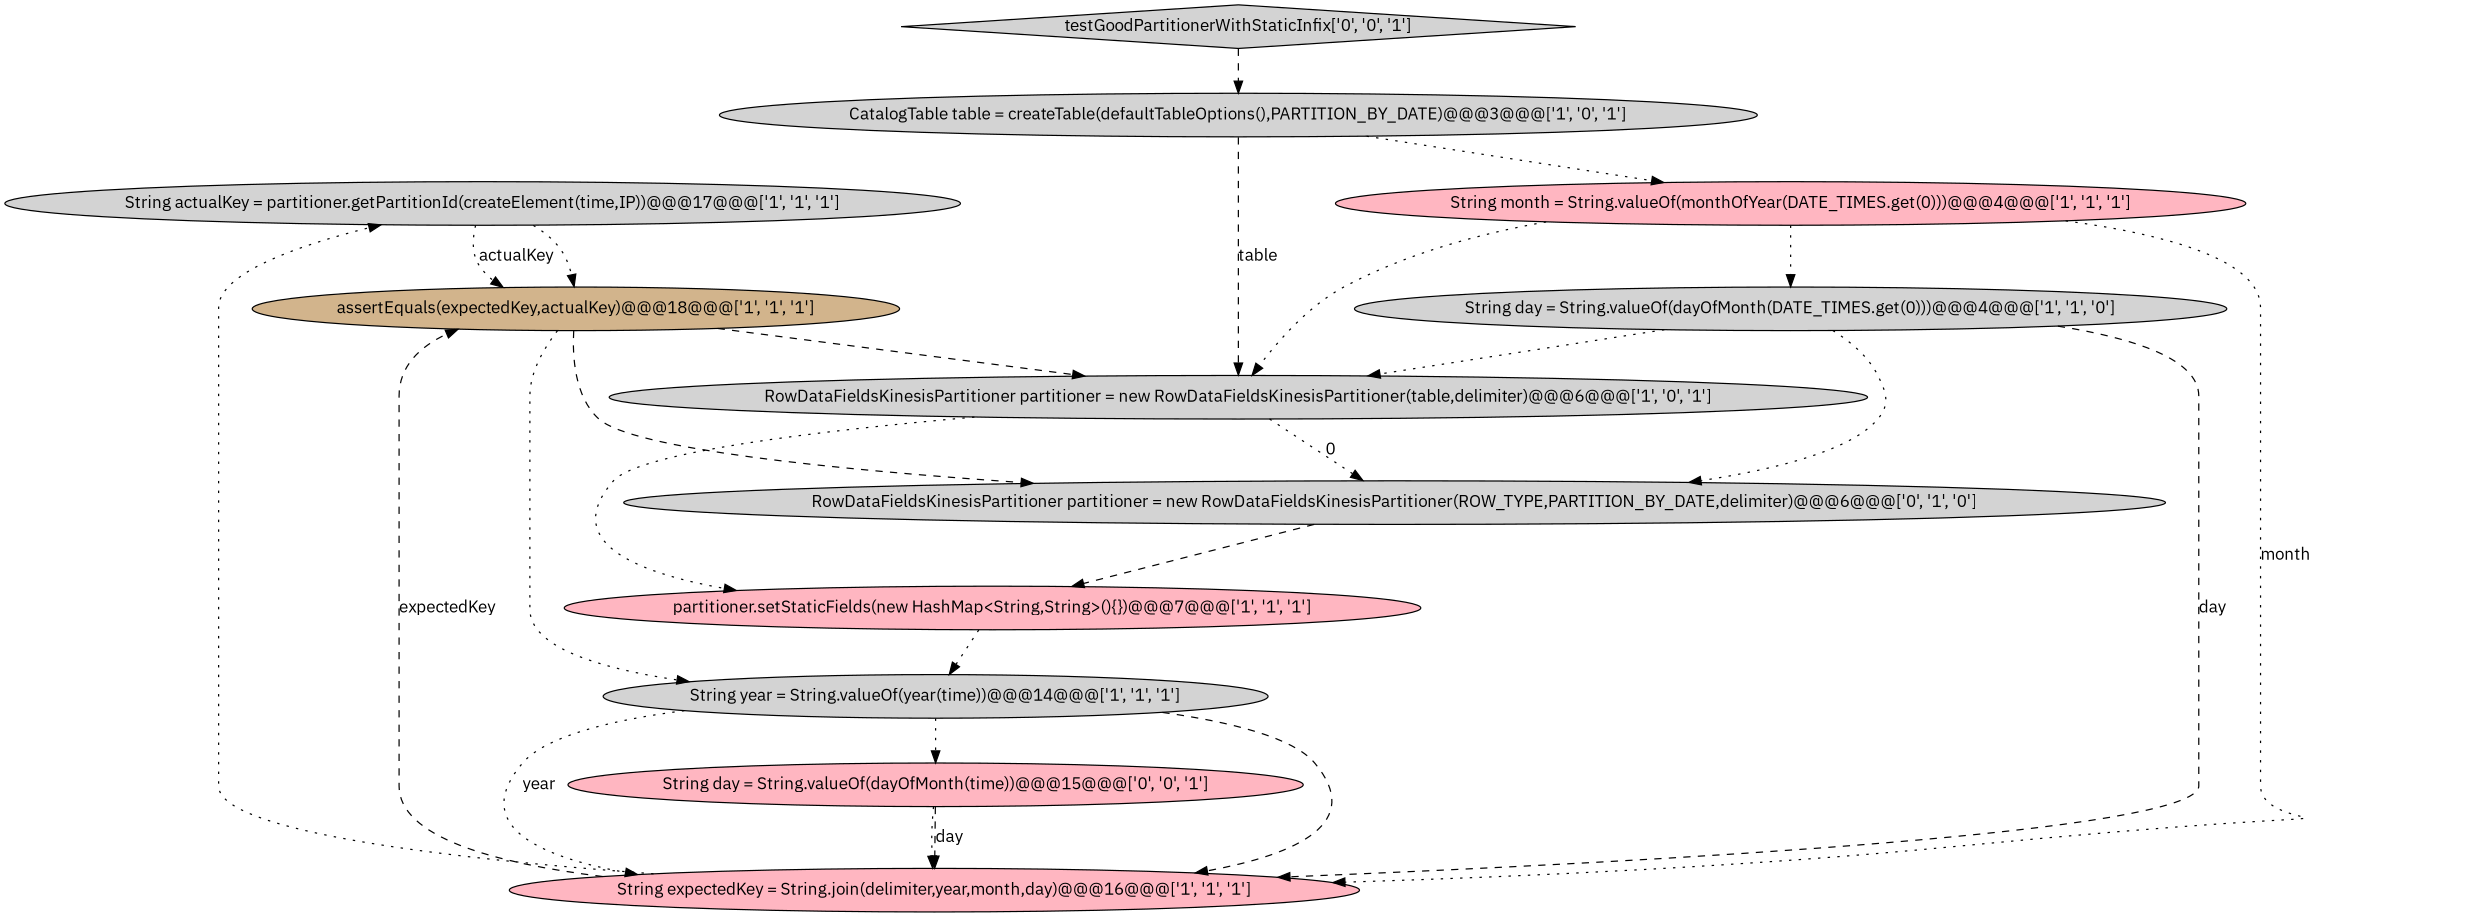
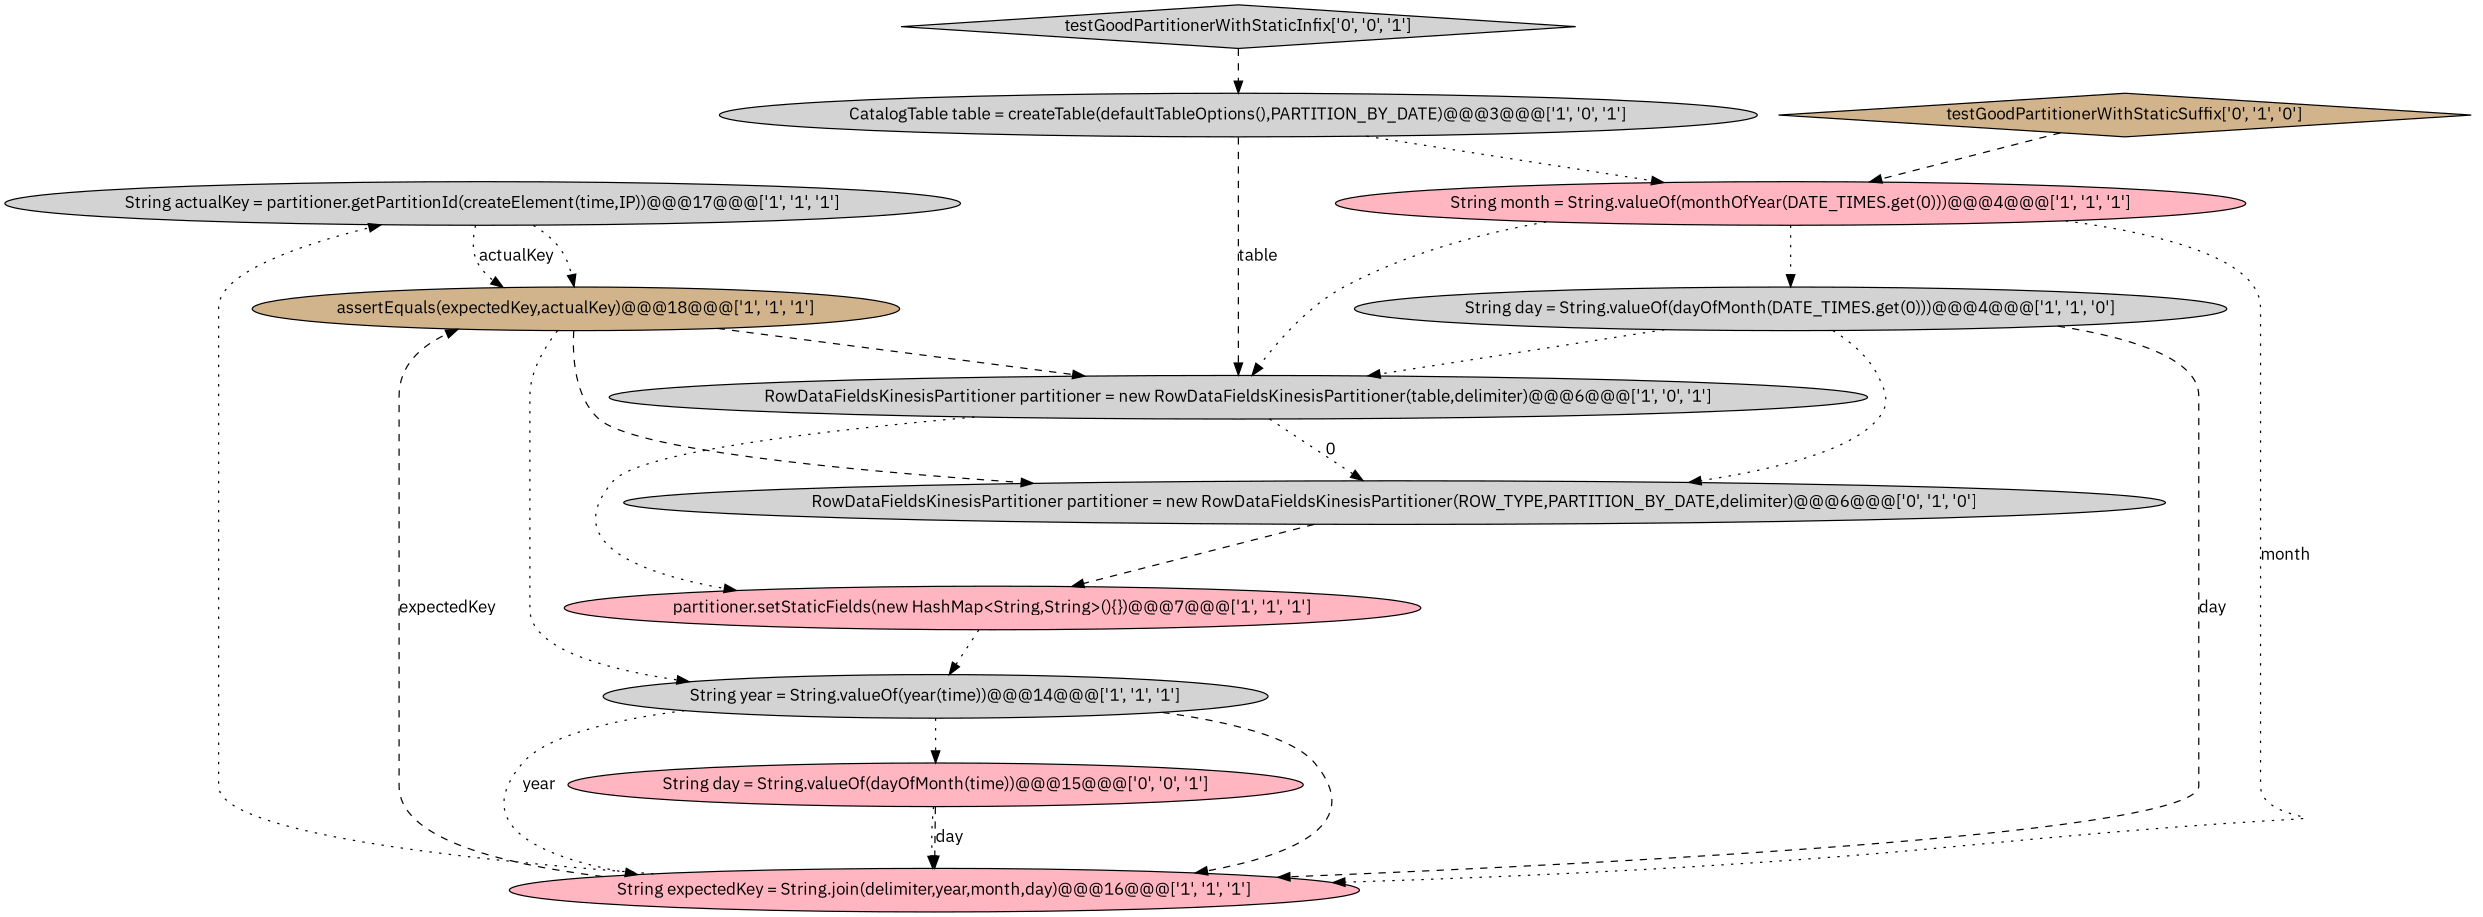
node "testGoodPartitionerWithStaticSuffix['0', '1', '0']": added
